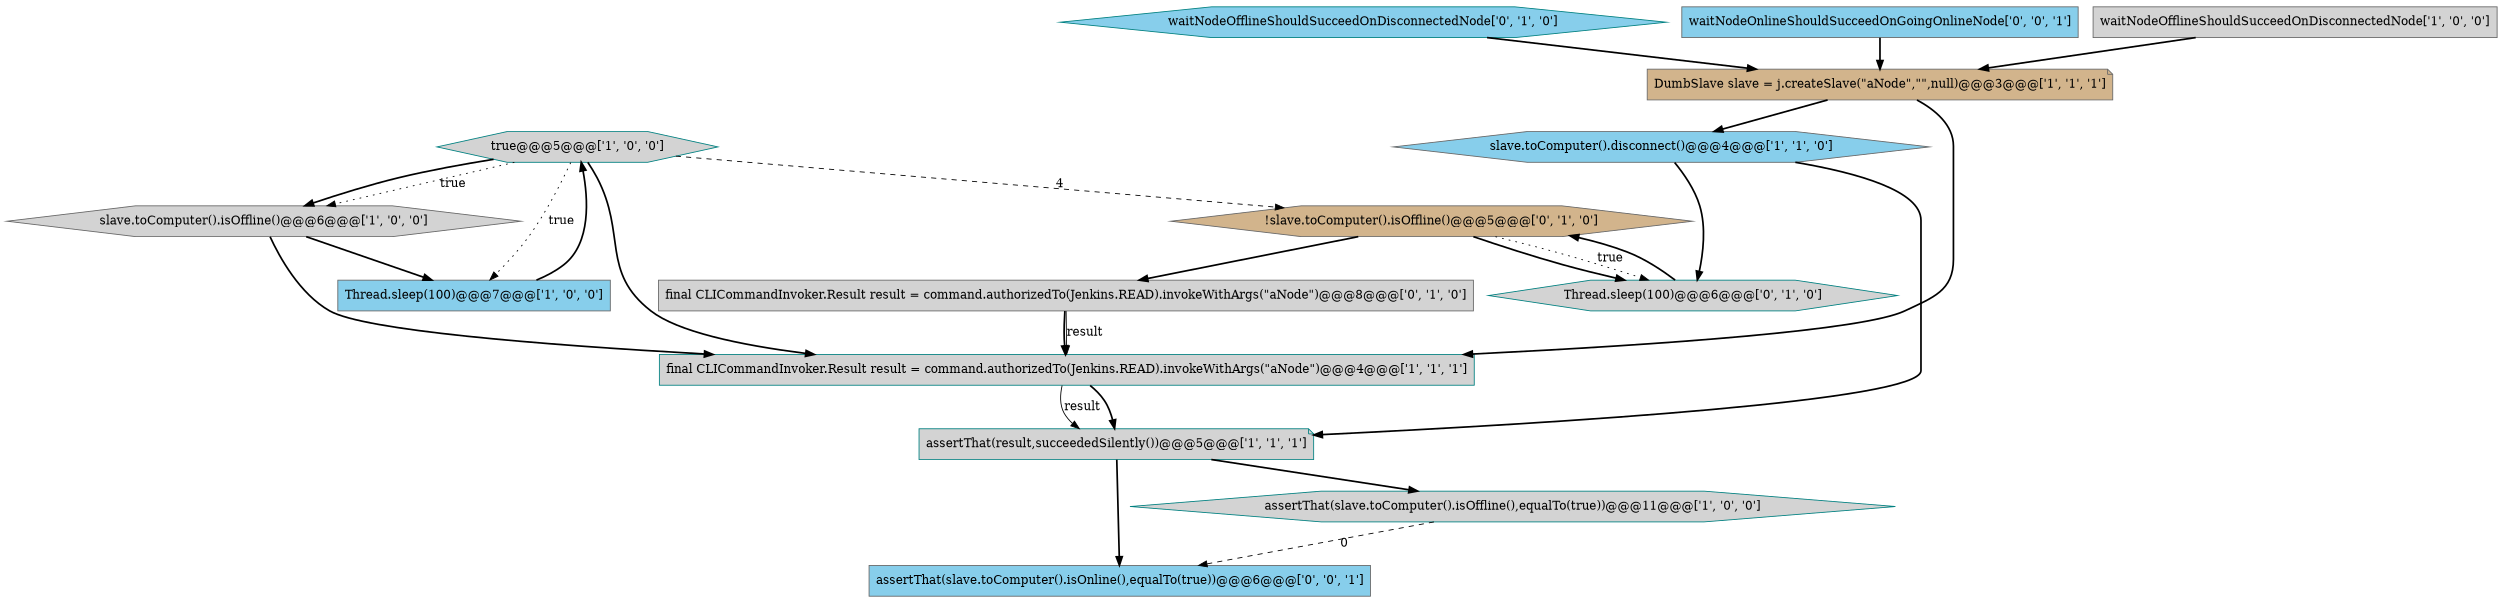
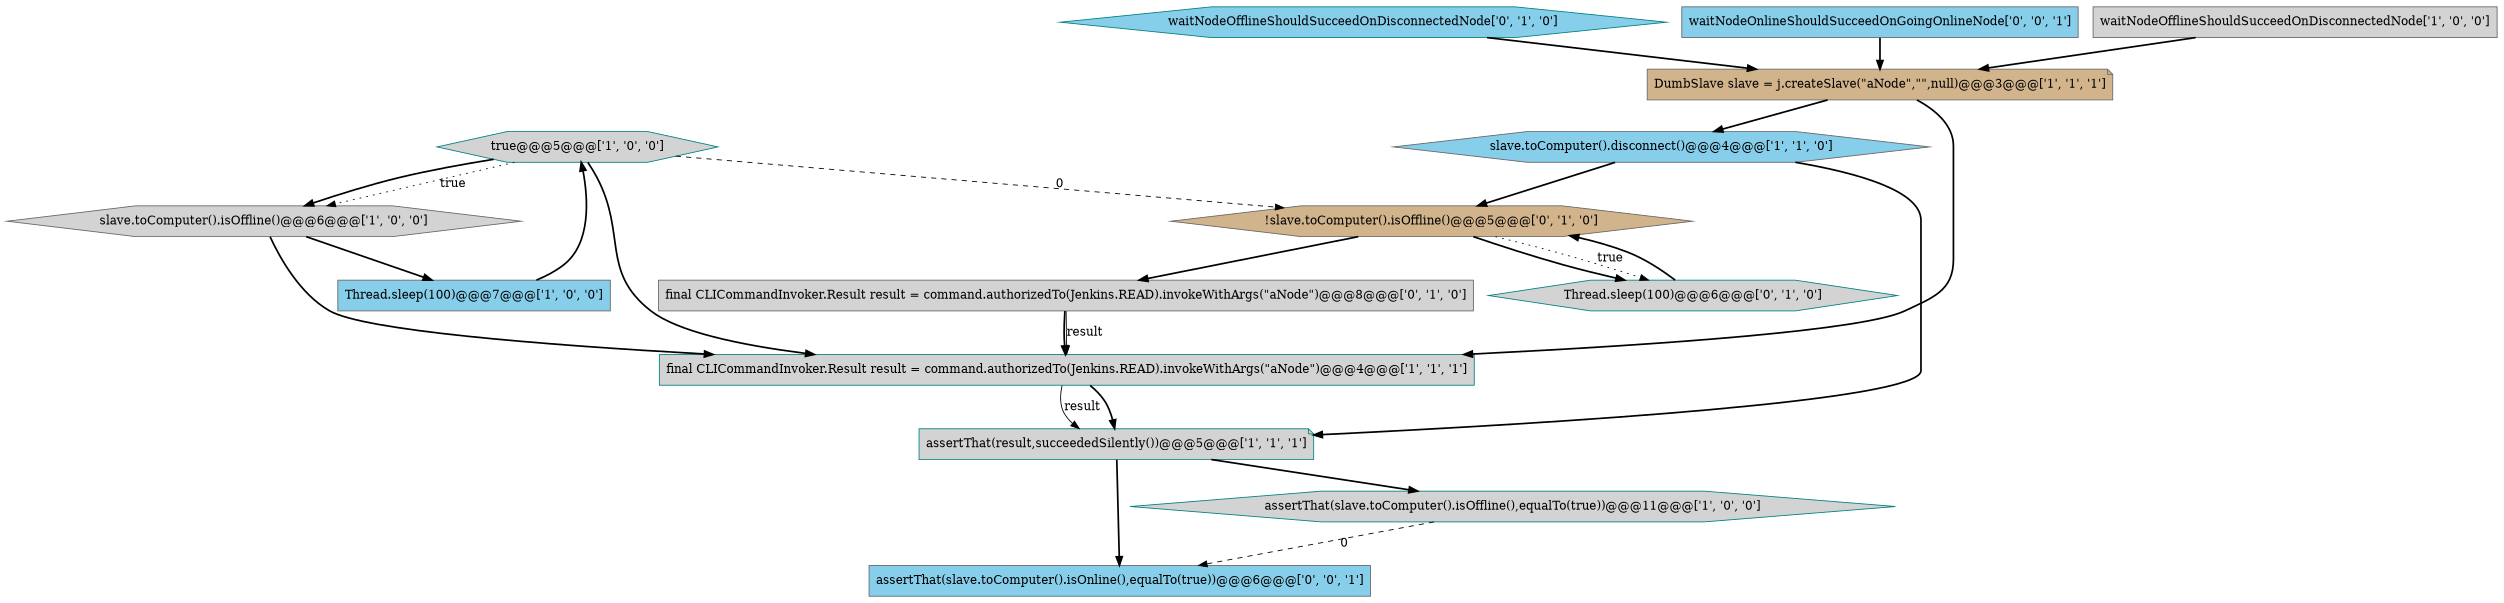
edge "true@@@5@@@['1', '0', '0']" -> "!slave.toComputer().isOffline()@@@5@@@['0', '1', '0']": label "4" -> "0"
edge "slave.toComputer().disconnect()@@@4@@@['1', '1', '0']" -> "Thread.sleep(100)@@@6@@@['0', '1', '0']": now "slave.toComputer().disconnect()@@@4@@@['1', '1', '0']" -> "!slave.toComputer().isOffline()@@@5@@@['0', '1', '0']"
edge "true@@@5@@@['1', '0', '0']" -> "Thread.sleep(100)@@@7@@@['1', '0', '0']": removed, label "true"
